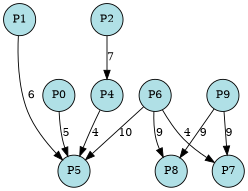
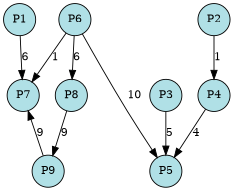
edge "P2" -> "P4": label "7" -> "1"
node "P0": label "P0" -> "P3"
edge "P1" -> "P5": now "P1" -> "P7"
edge "P9" -> "P8": reversed
edge "P6" -> "P8": label "9" -> "6"
edge "P6" -> "P7": label "4" -> "1"
